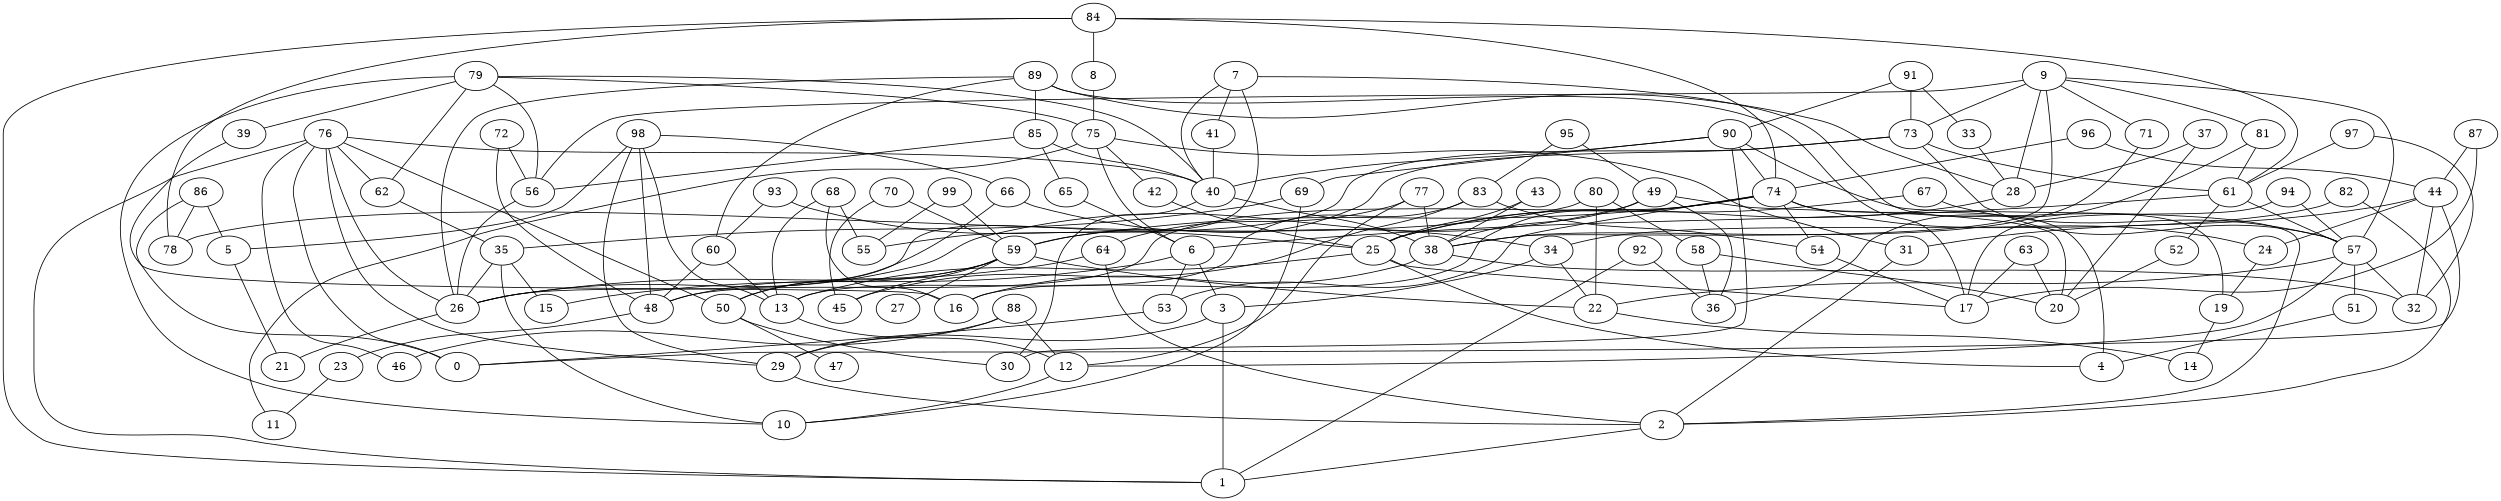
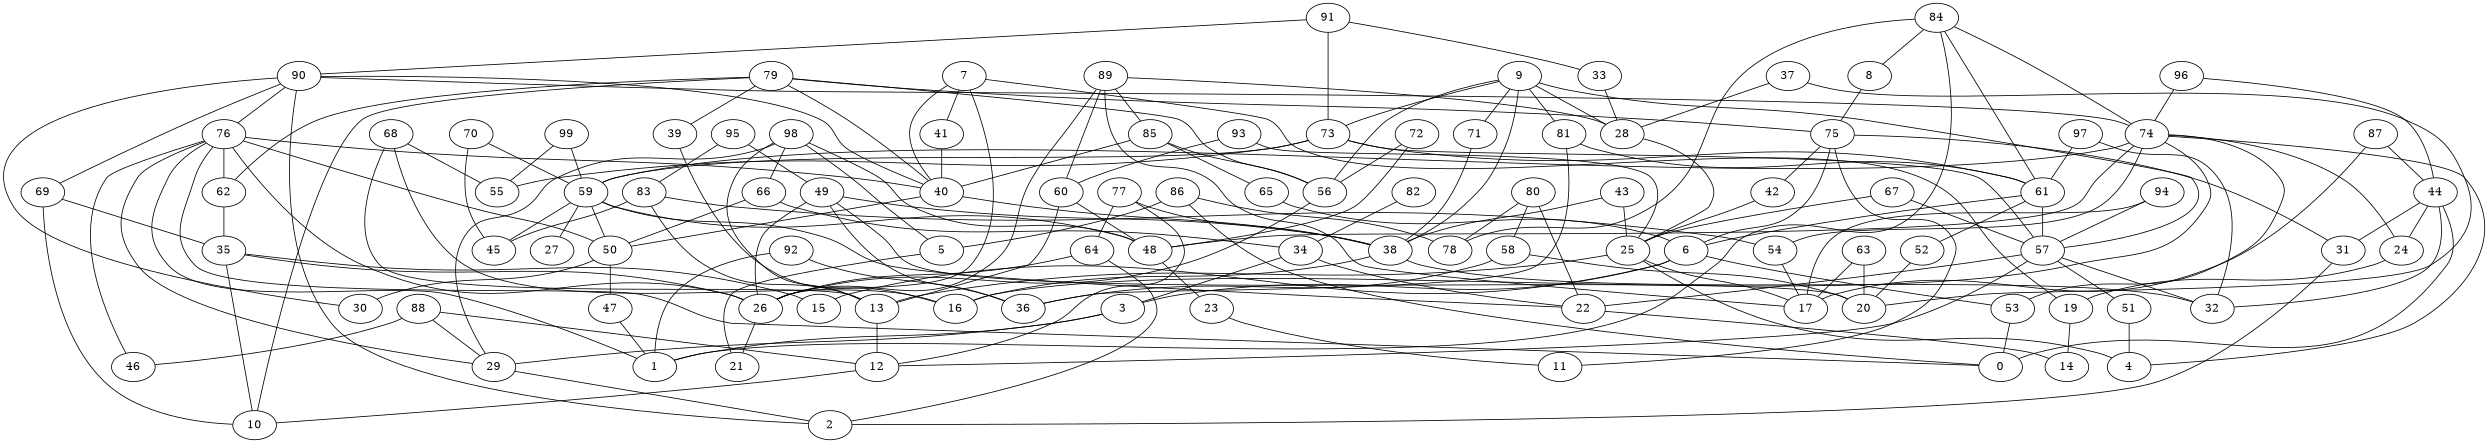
edge "90" -- "76": added
edge "40" -- "30": now "40" -- "50"
edge "82" -- "2": removed
edge "2" -- "1": now "47" -- "1"
